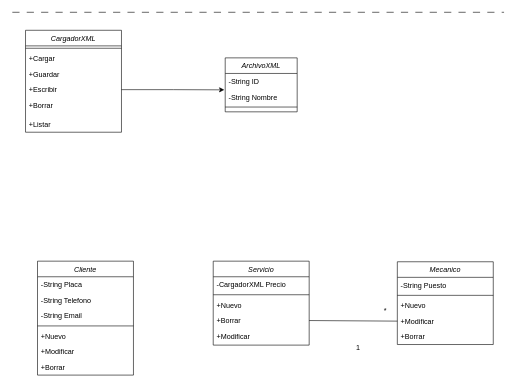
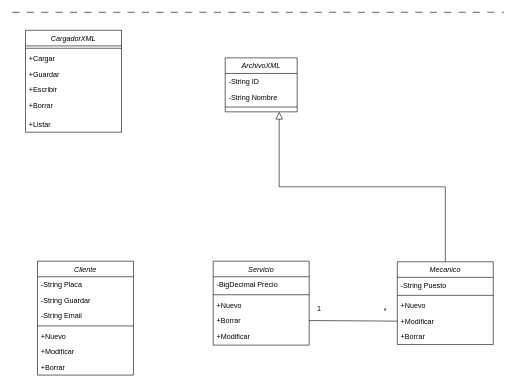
edge "+Escribir" -> "-String Nombre": removed
edge "Mecanico" -> "ArchivoXML": added
node "-CargadorXML Precio": label "-CargadorXML Precio" -> "-BigDecimal Precio"
node "-String Telefono": label "-String Telefono" -> "-String Guardar"
node "1": moved (359, 348) -> (320, 309)
